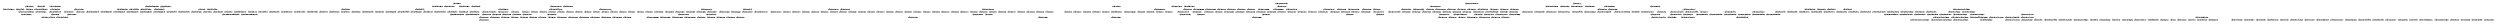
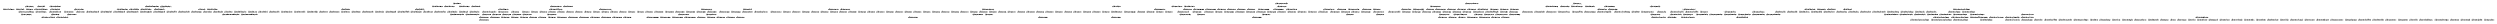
node "org.apache.bcel.generic.ISHL": added
node "org.apache.bcel.verifier.statics.IntList": added
